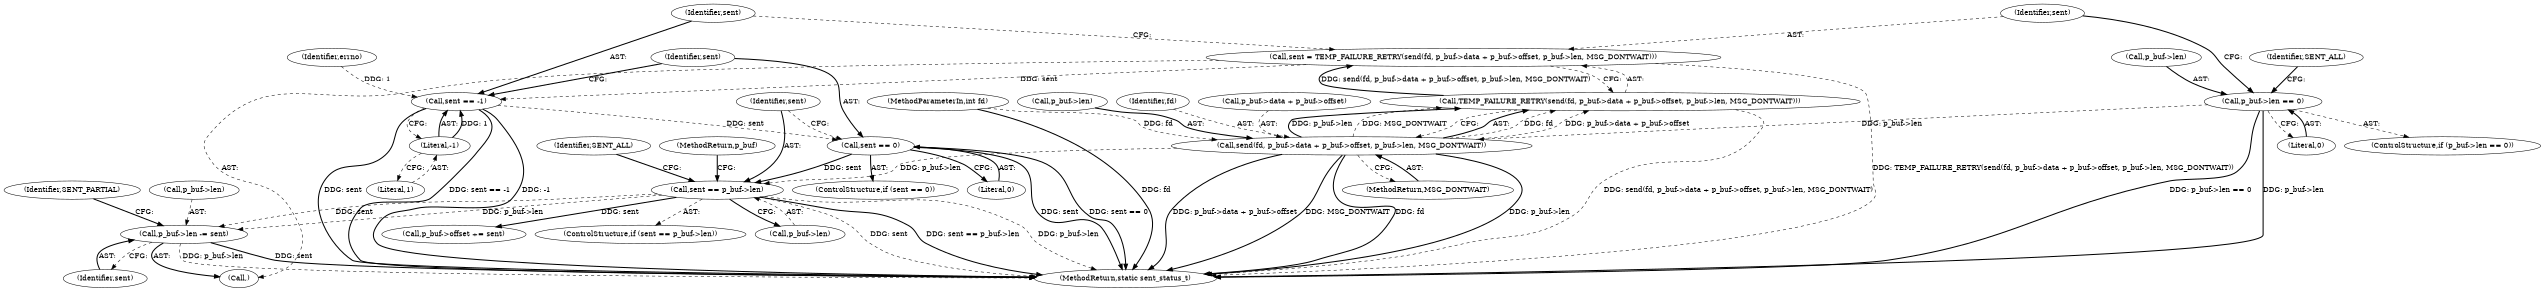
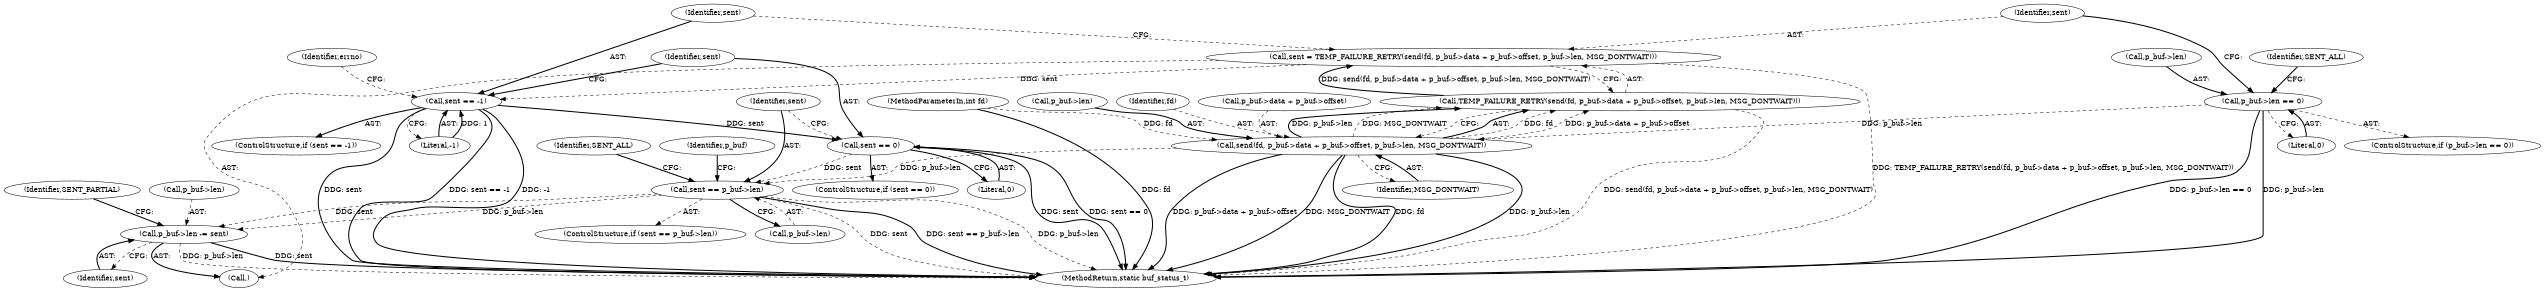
edge "(Identifier,errno)" -> "(Call,sent == -1)": label "DDG: 1" -> "CFG: "
edge "(Call,sent == -1)" -> "(Call,sent == 0)": style dashed -> bold
node "(ControlStructure,if (sent == -1))": added
node "(MethodReturn,p_buf)": label "(MethodReturn,p_buf)" -> "(Identifier,p_buf)"
edge "(Call,sent == 0)" -> "(Call,sent == p_buf->len)": style bold -> dashed
node "(Literal,1)": removed
node "(MethodReturn,MSG_DONTWAIT)": label "(MethodReturn,MSG_DONTWAIT)" -> "(Identifier,MSG_DONTWAIT)"
node "(Call,p_buf->offset += sent)": removed
node "(MethodReturn,static sent_status_t)": label "(MethodReturn,static sent_status_t)" -> "(MethodReturn,static buf_status_t)"
